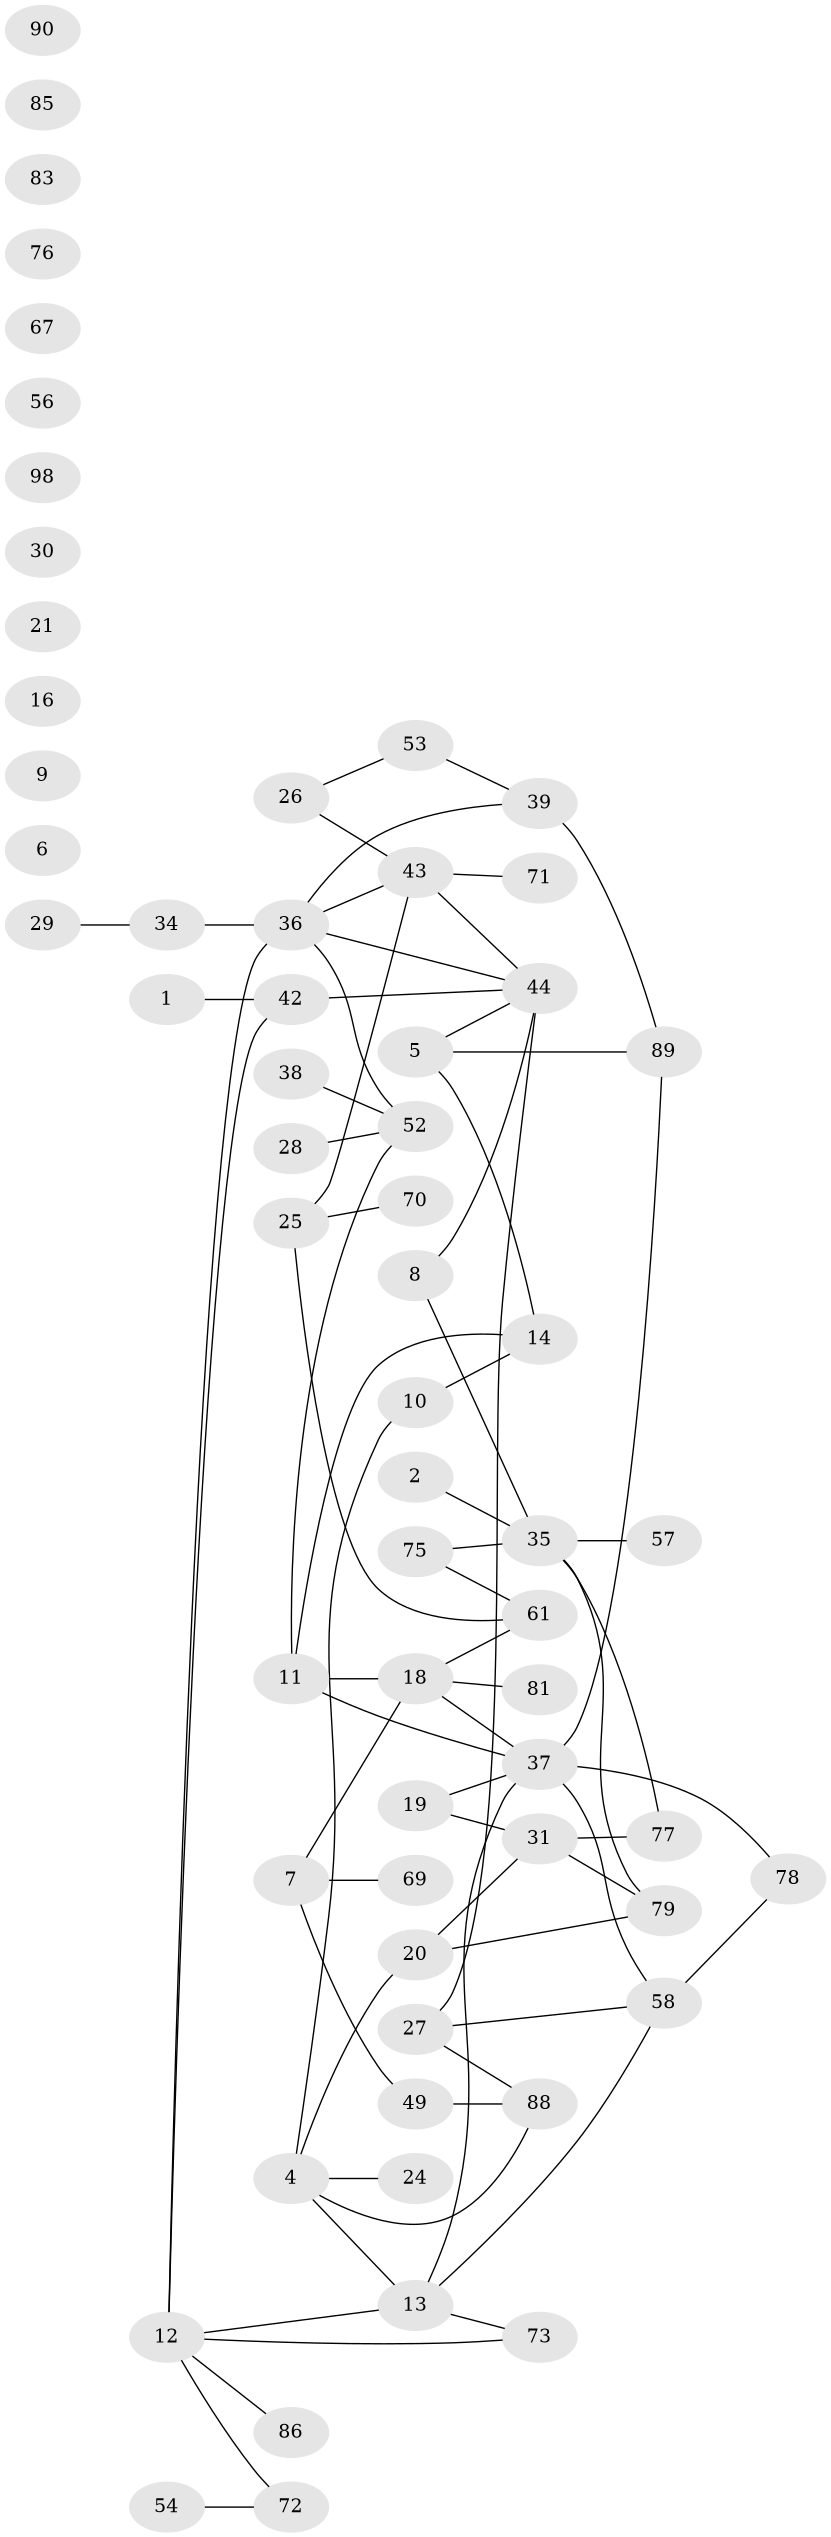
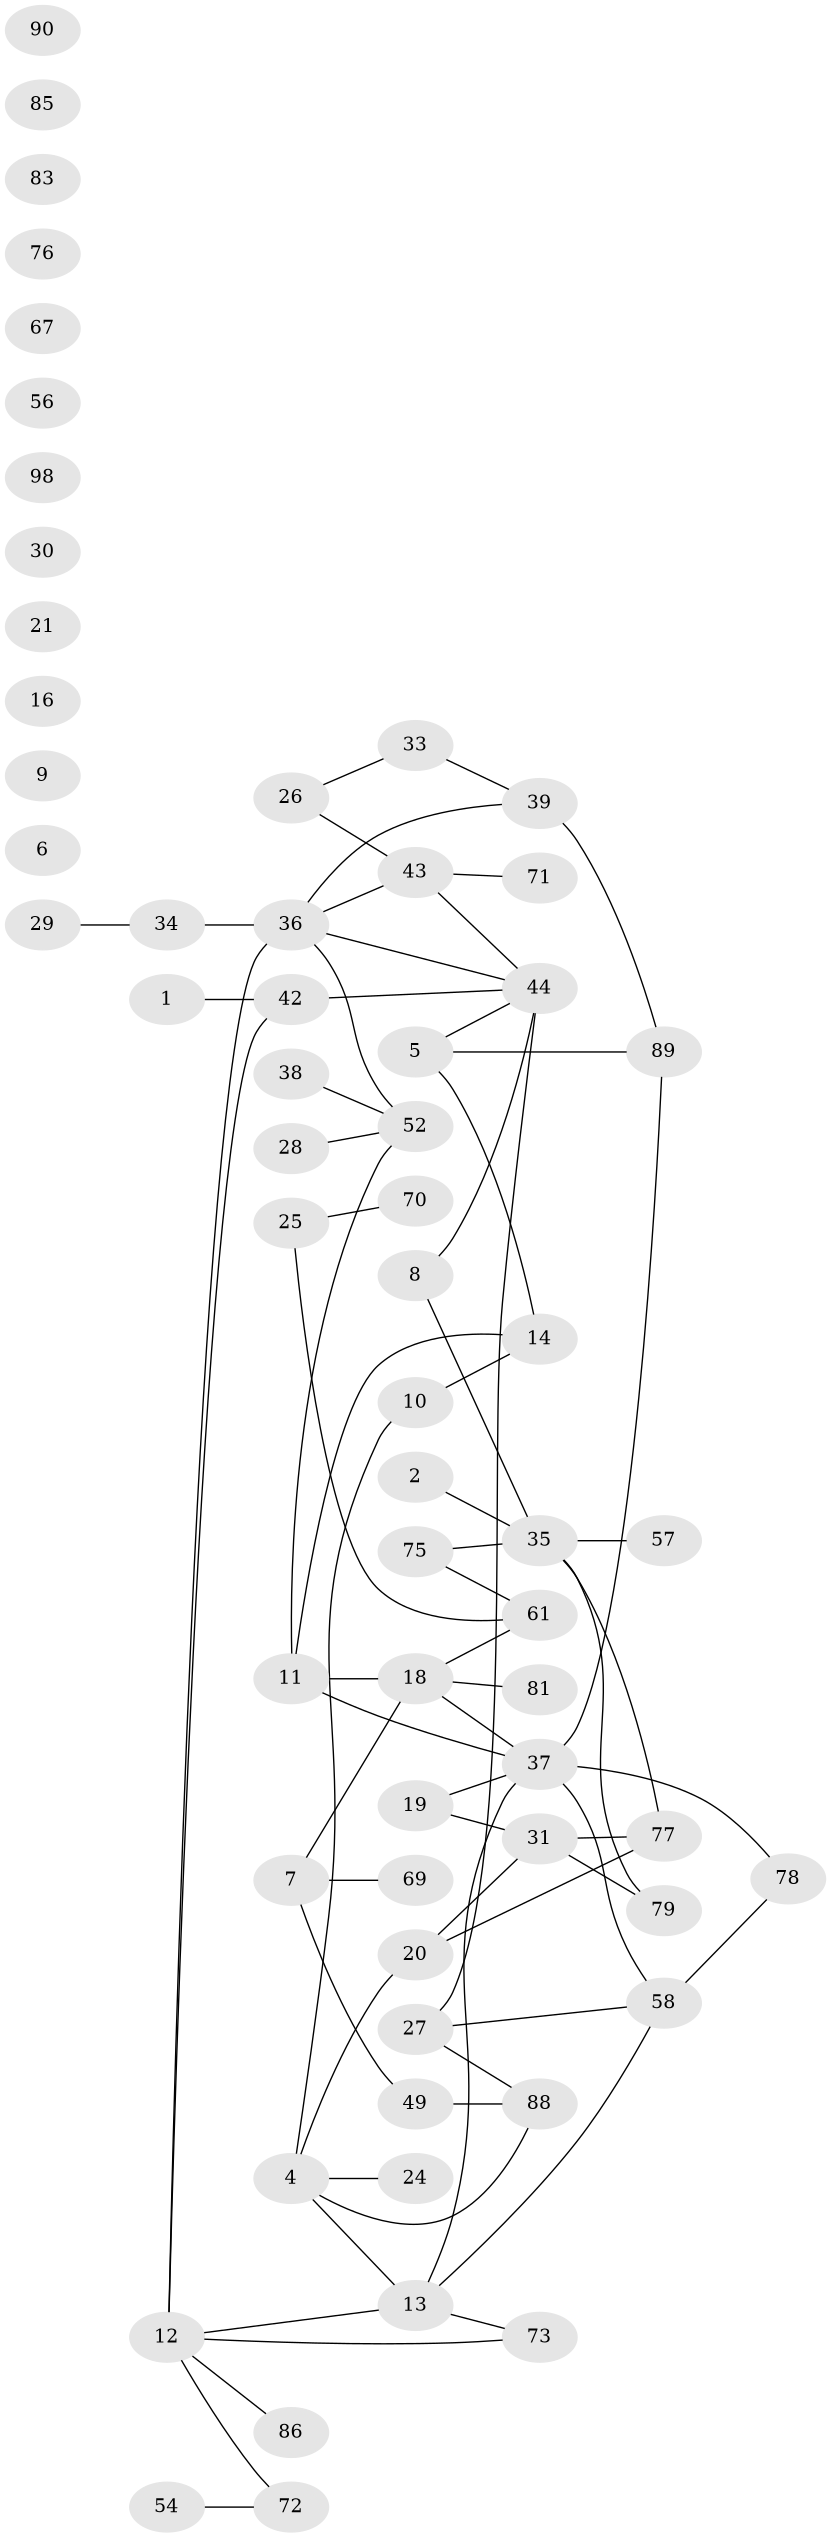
node "53": label "53" -> "33"
edge "43" -- "25": removed
edge "79" -- "20": now "77" -- "20"
